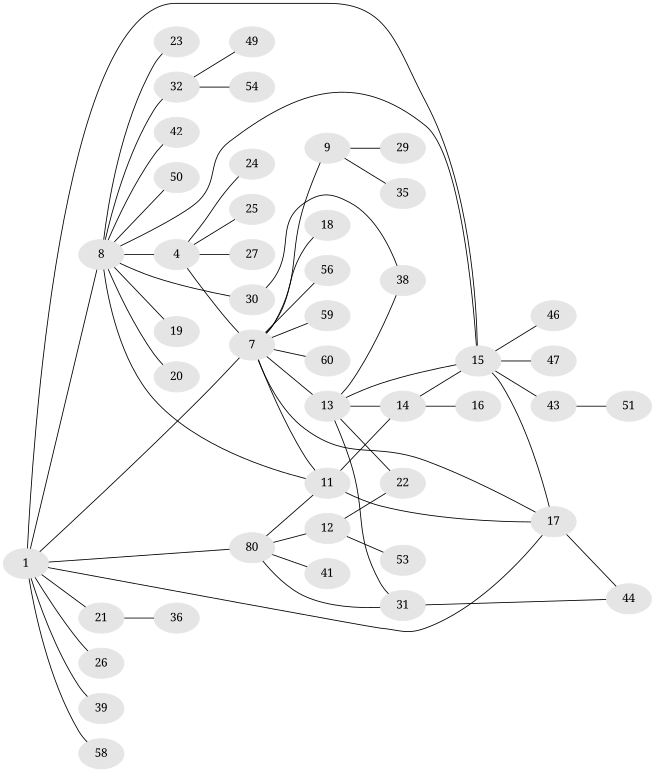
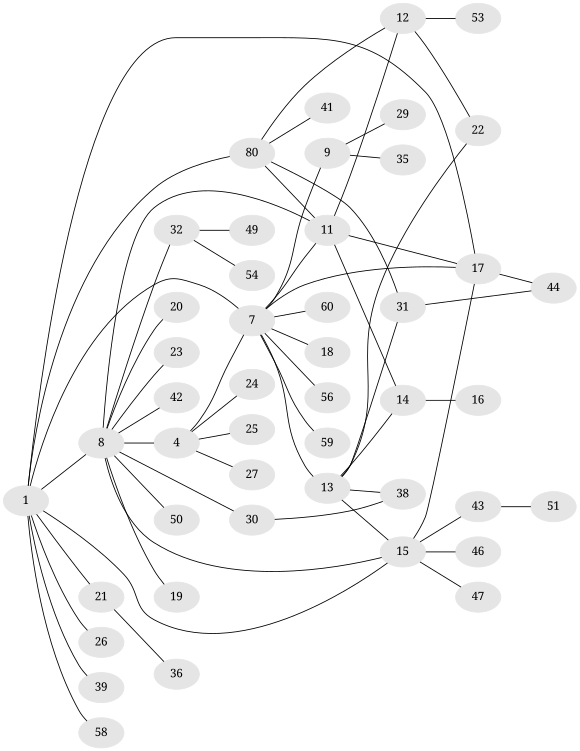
edge "12" -- "11": added
edge "15" -- "14": removed
